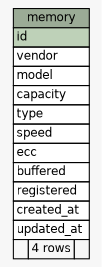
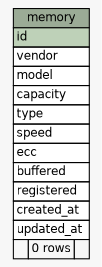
node "memory": text "4 rows" -> "0 rows"
